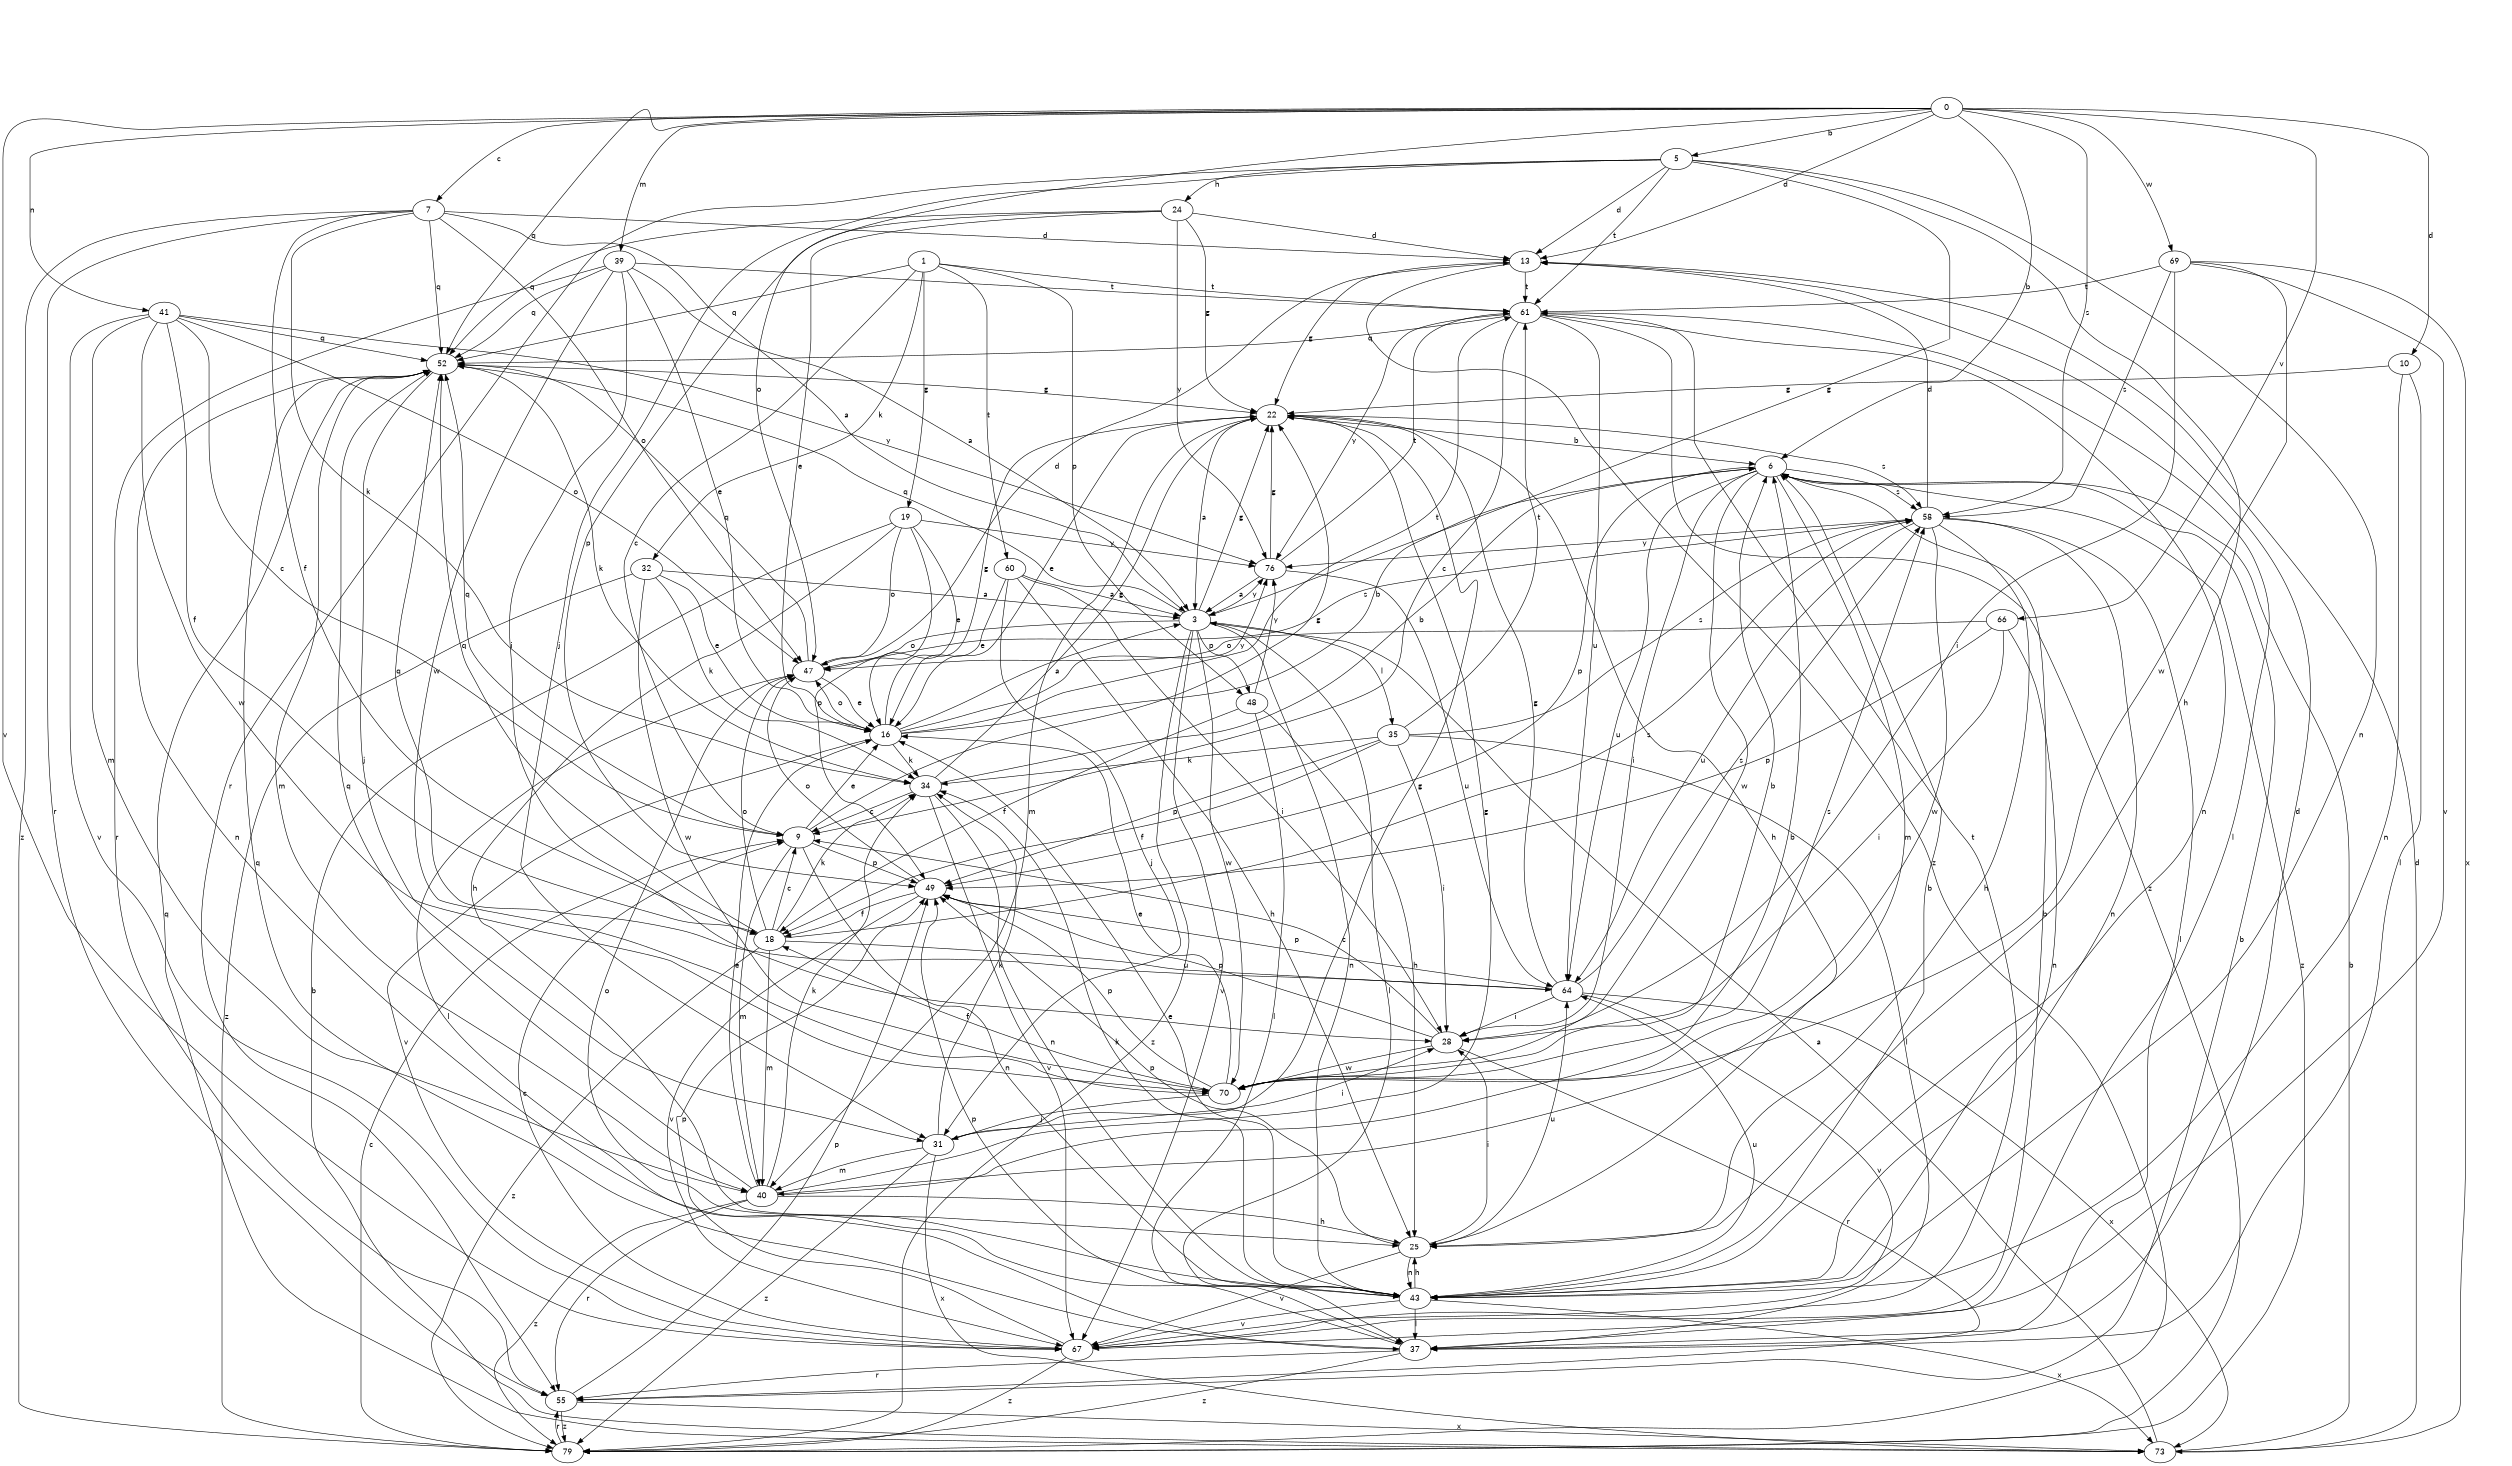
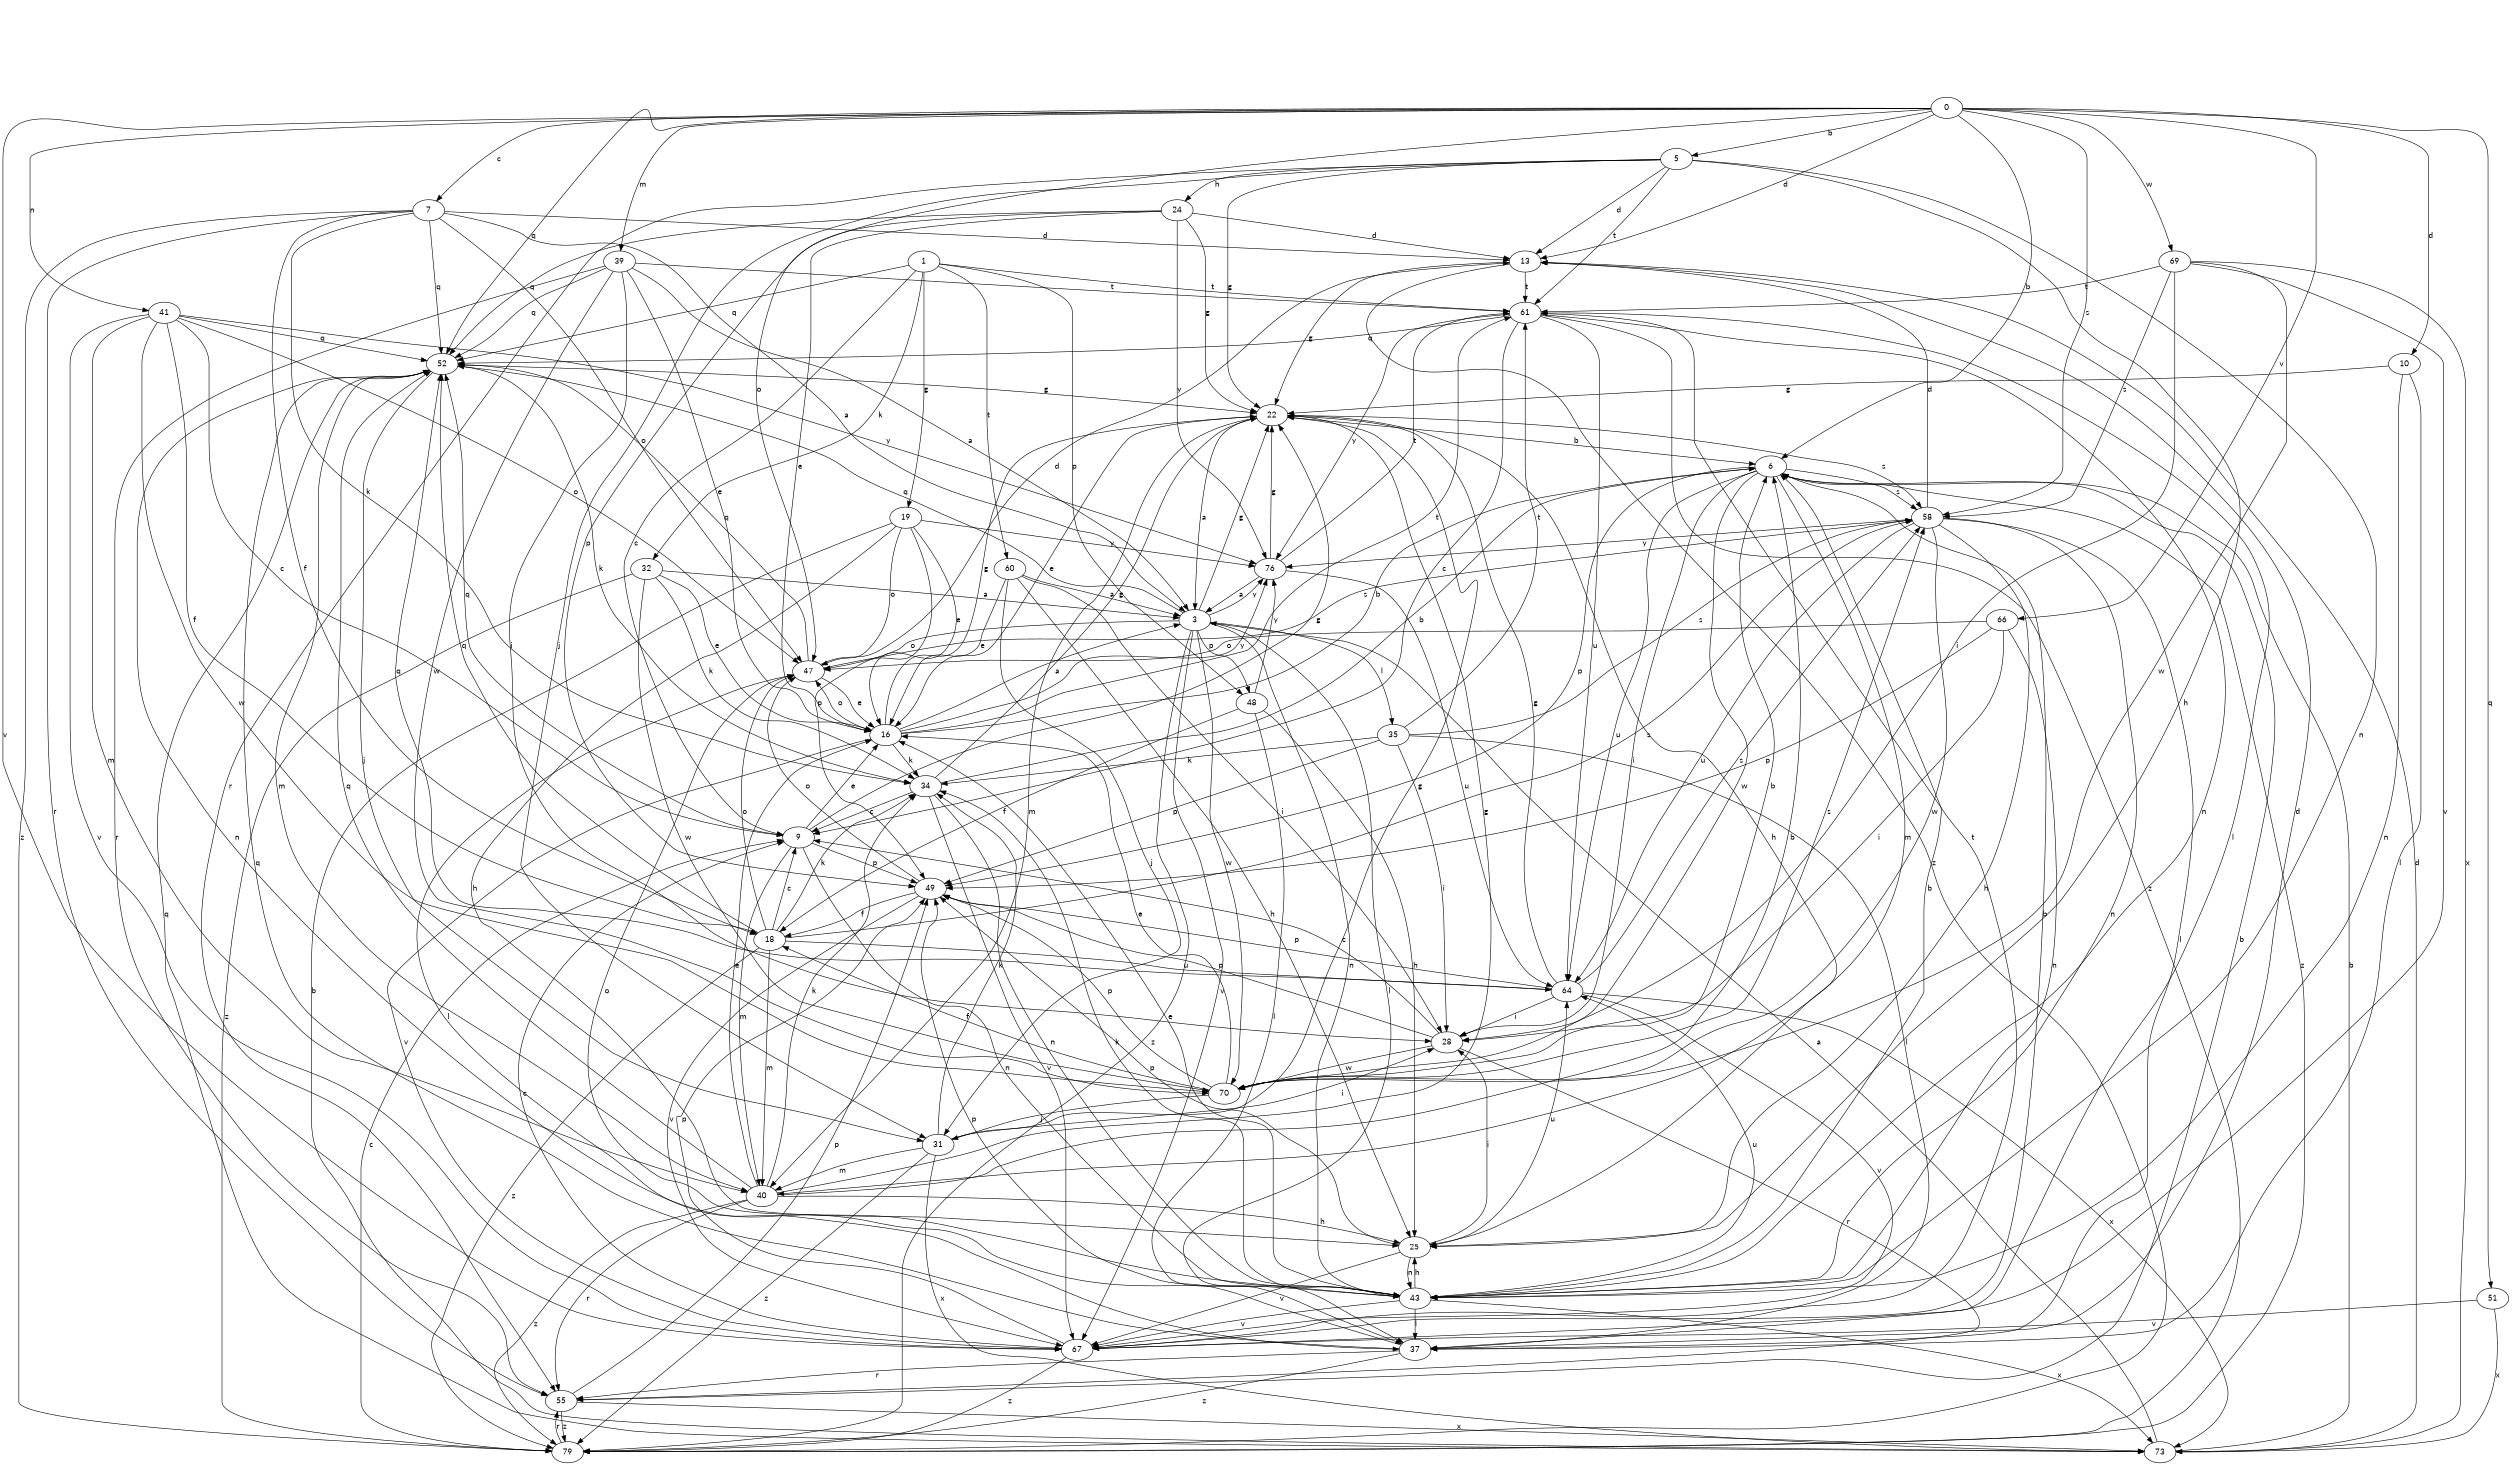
edge "5" -> "3": now "5" -> "22"
edge "35" -> "18": removed, label "f"
node "51": added
